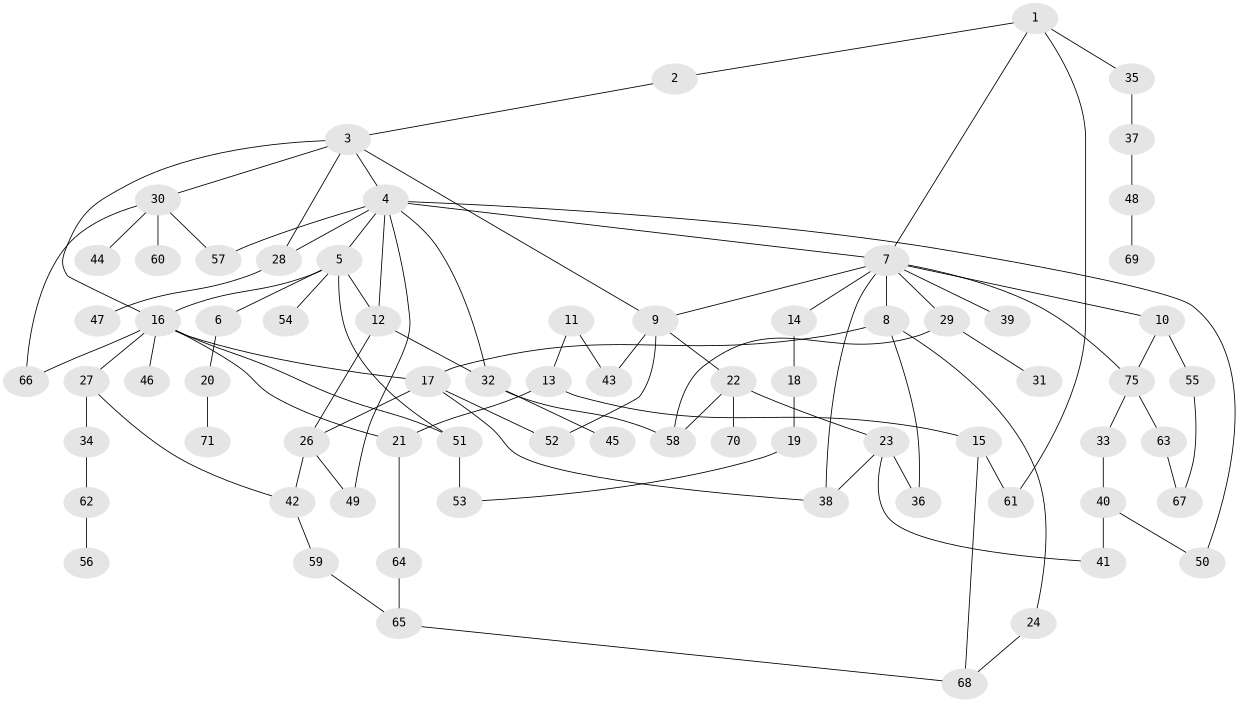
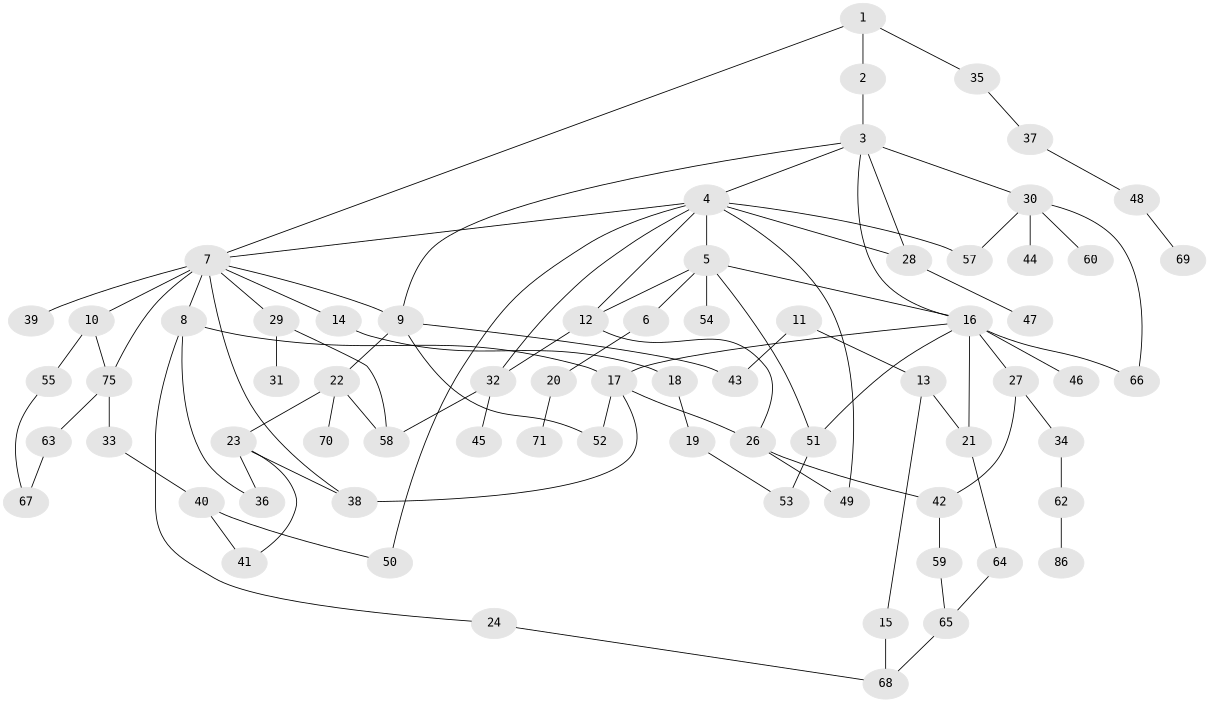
node "61": removed
node "56": label "56" -> "86"
